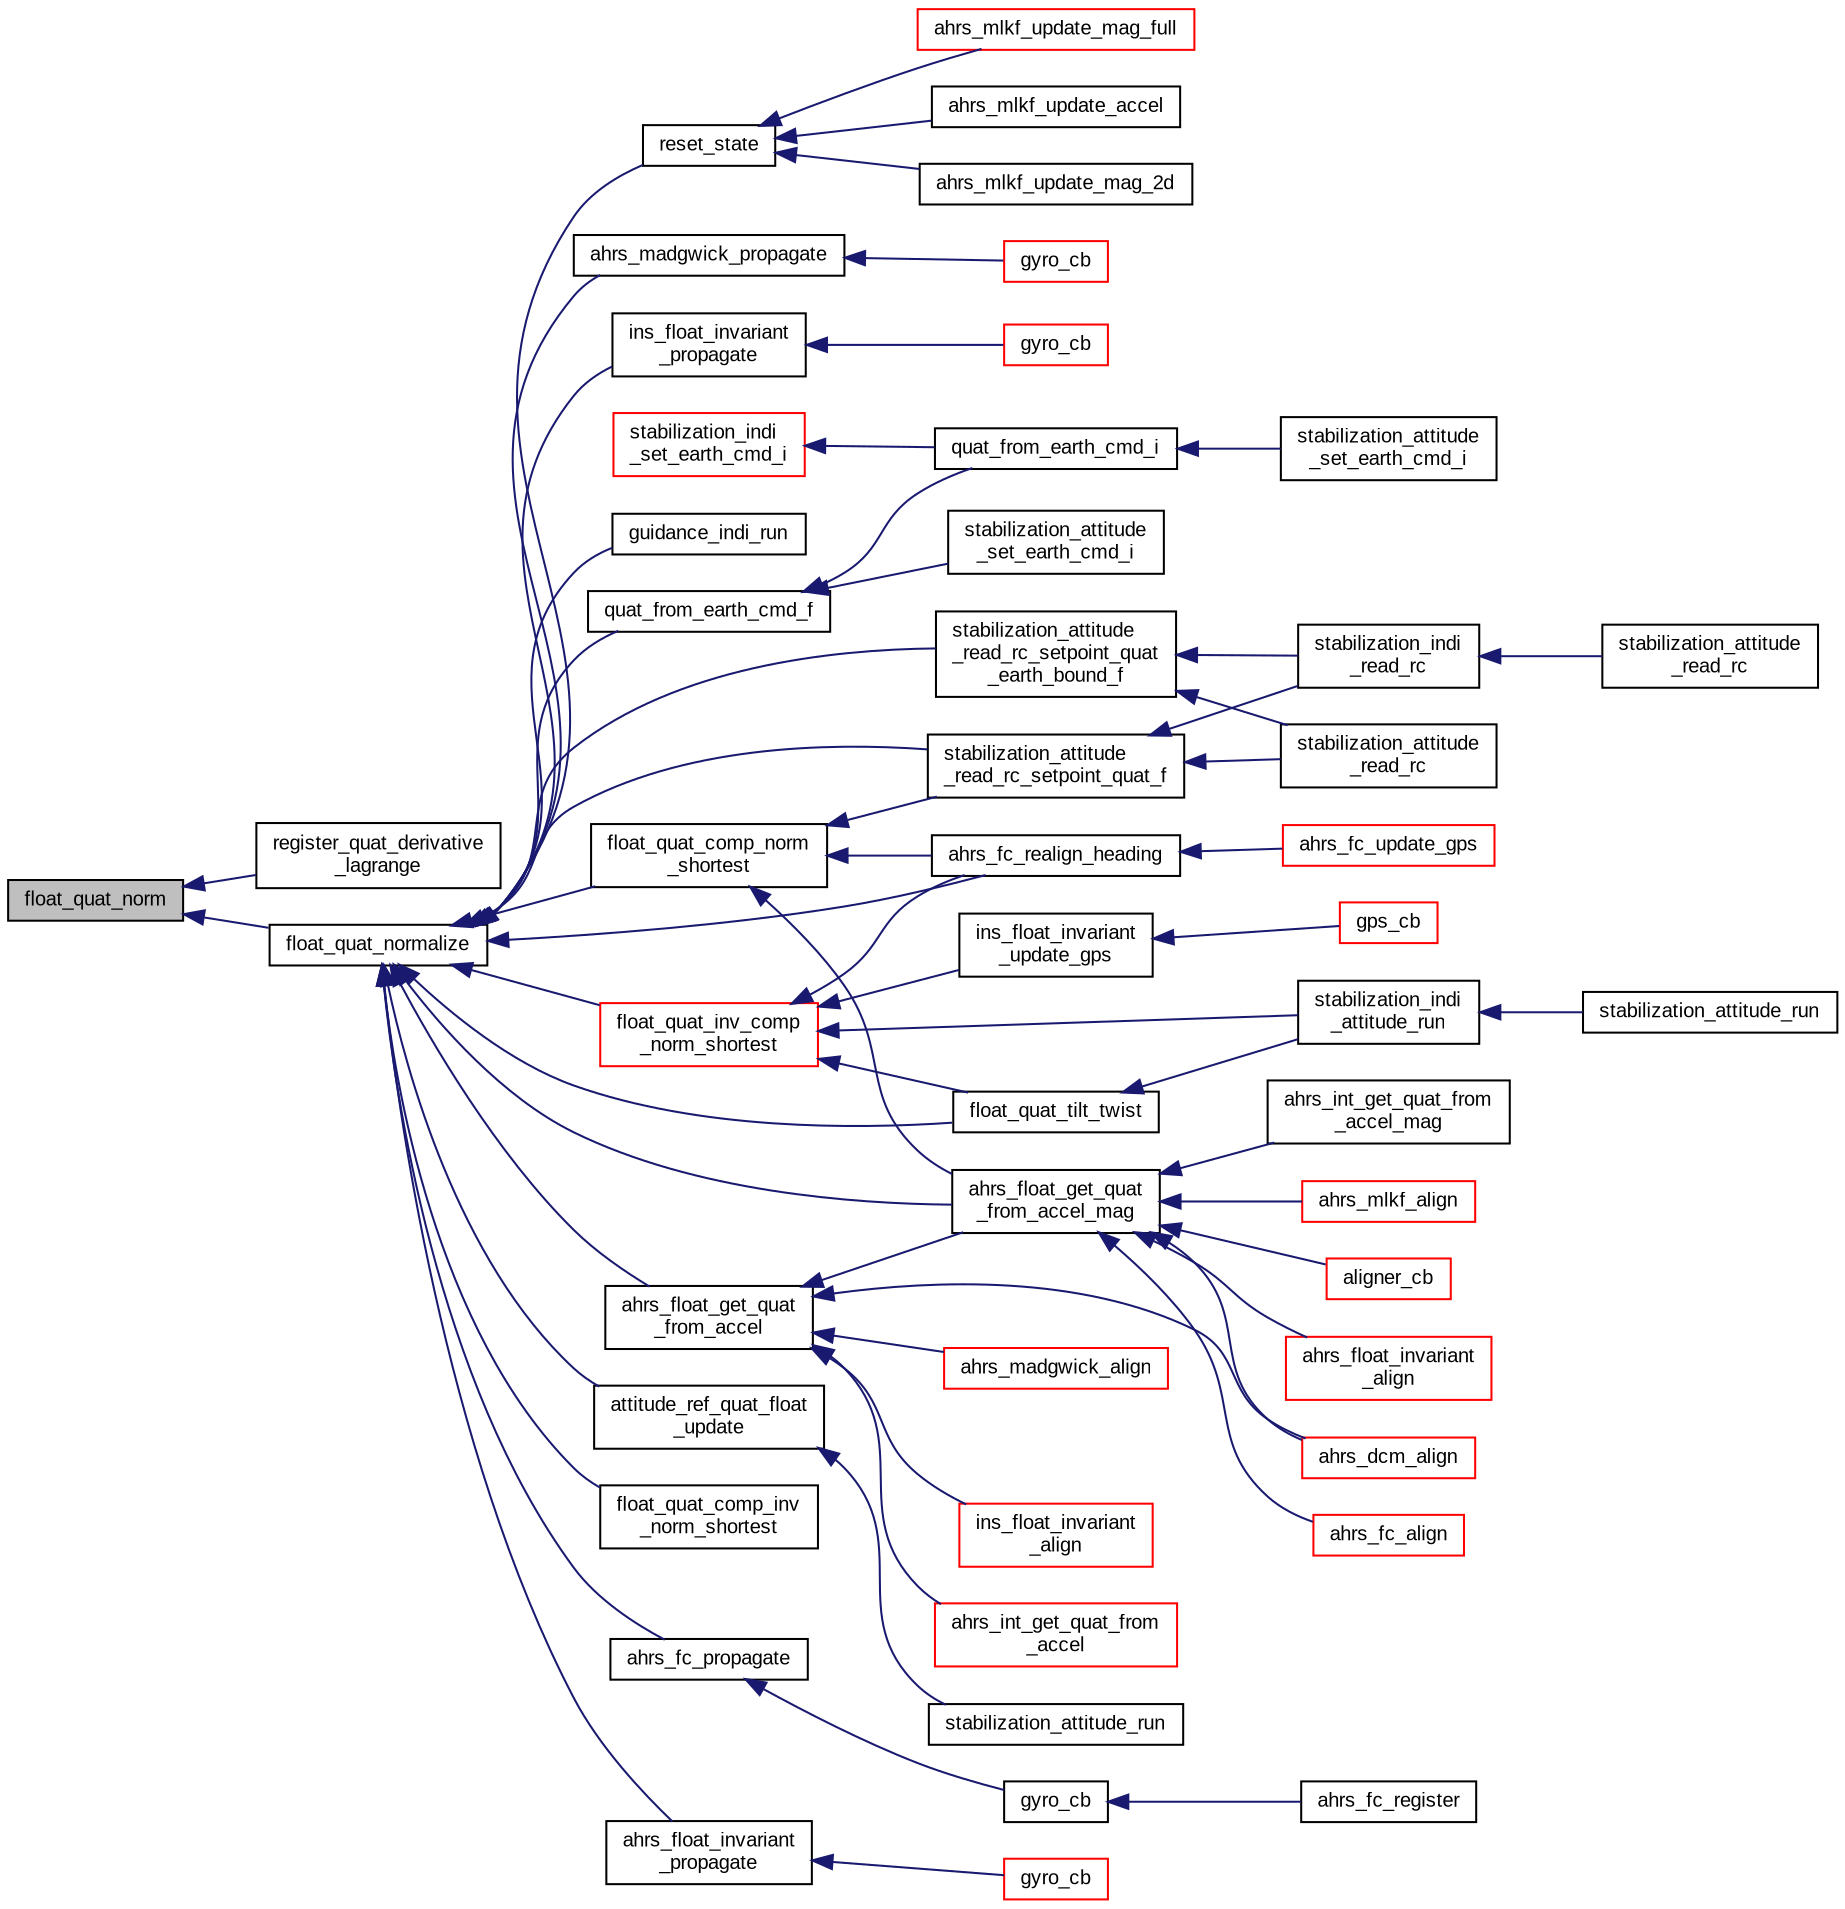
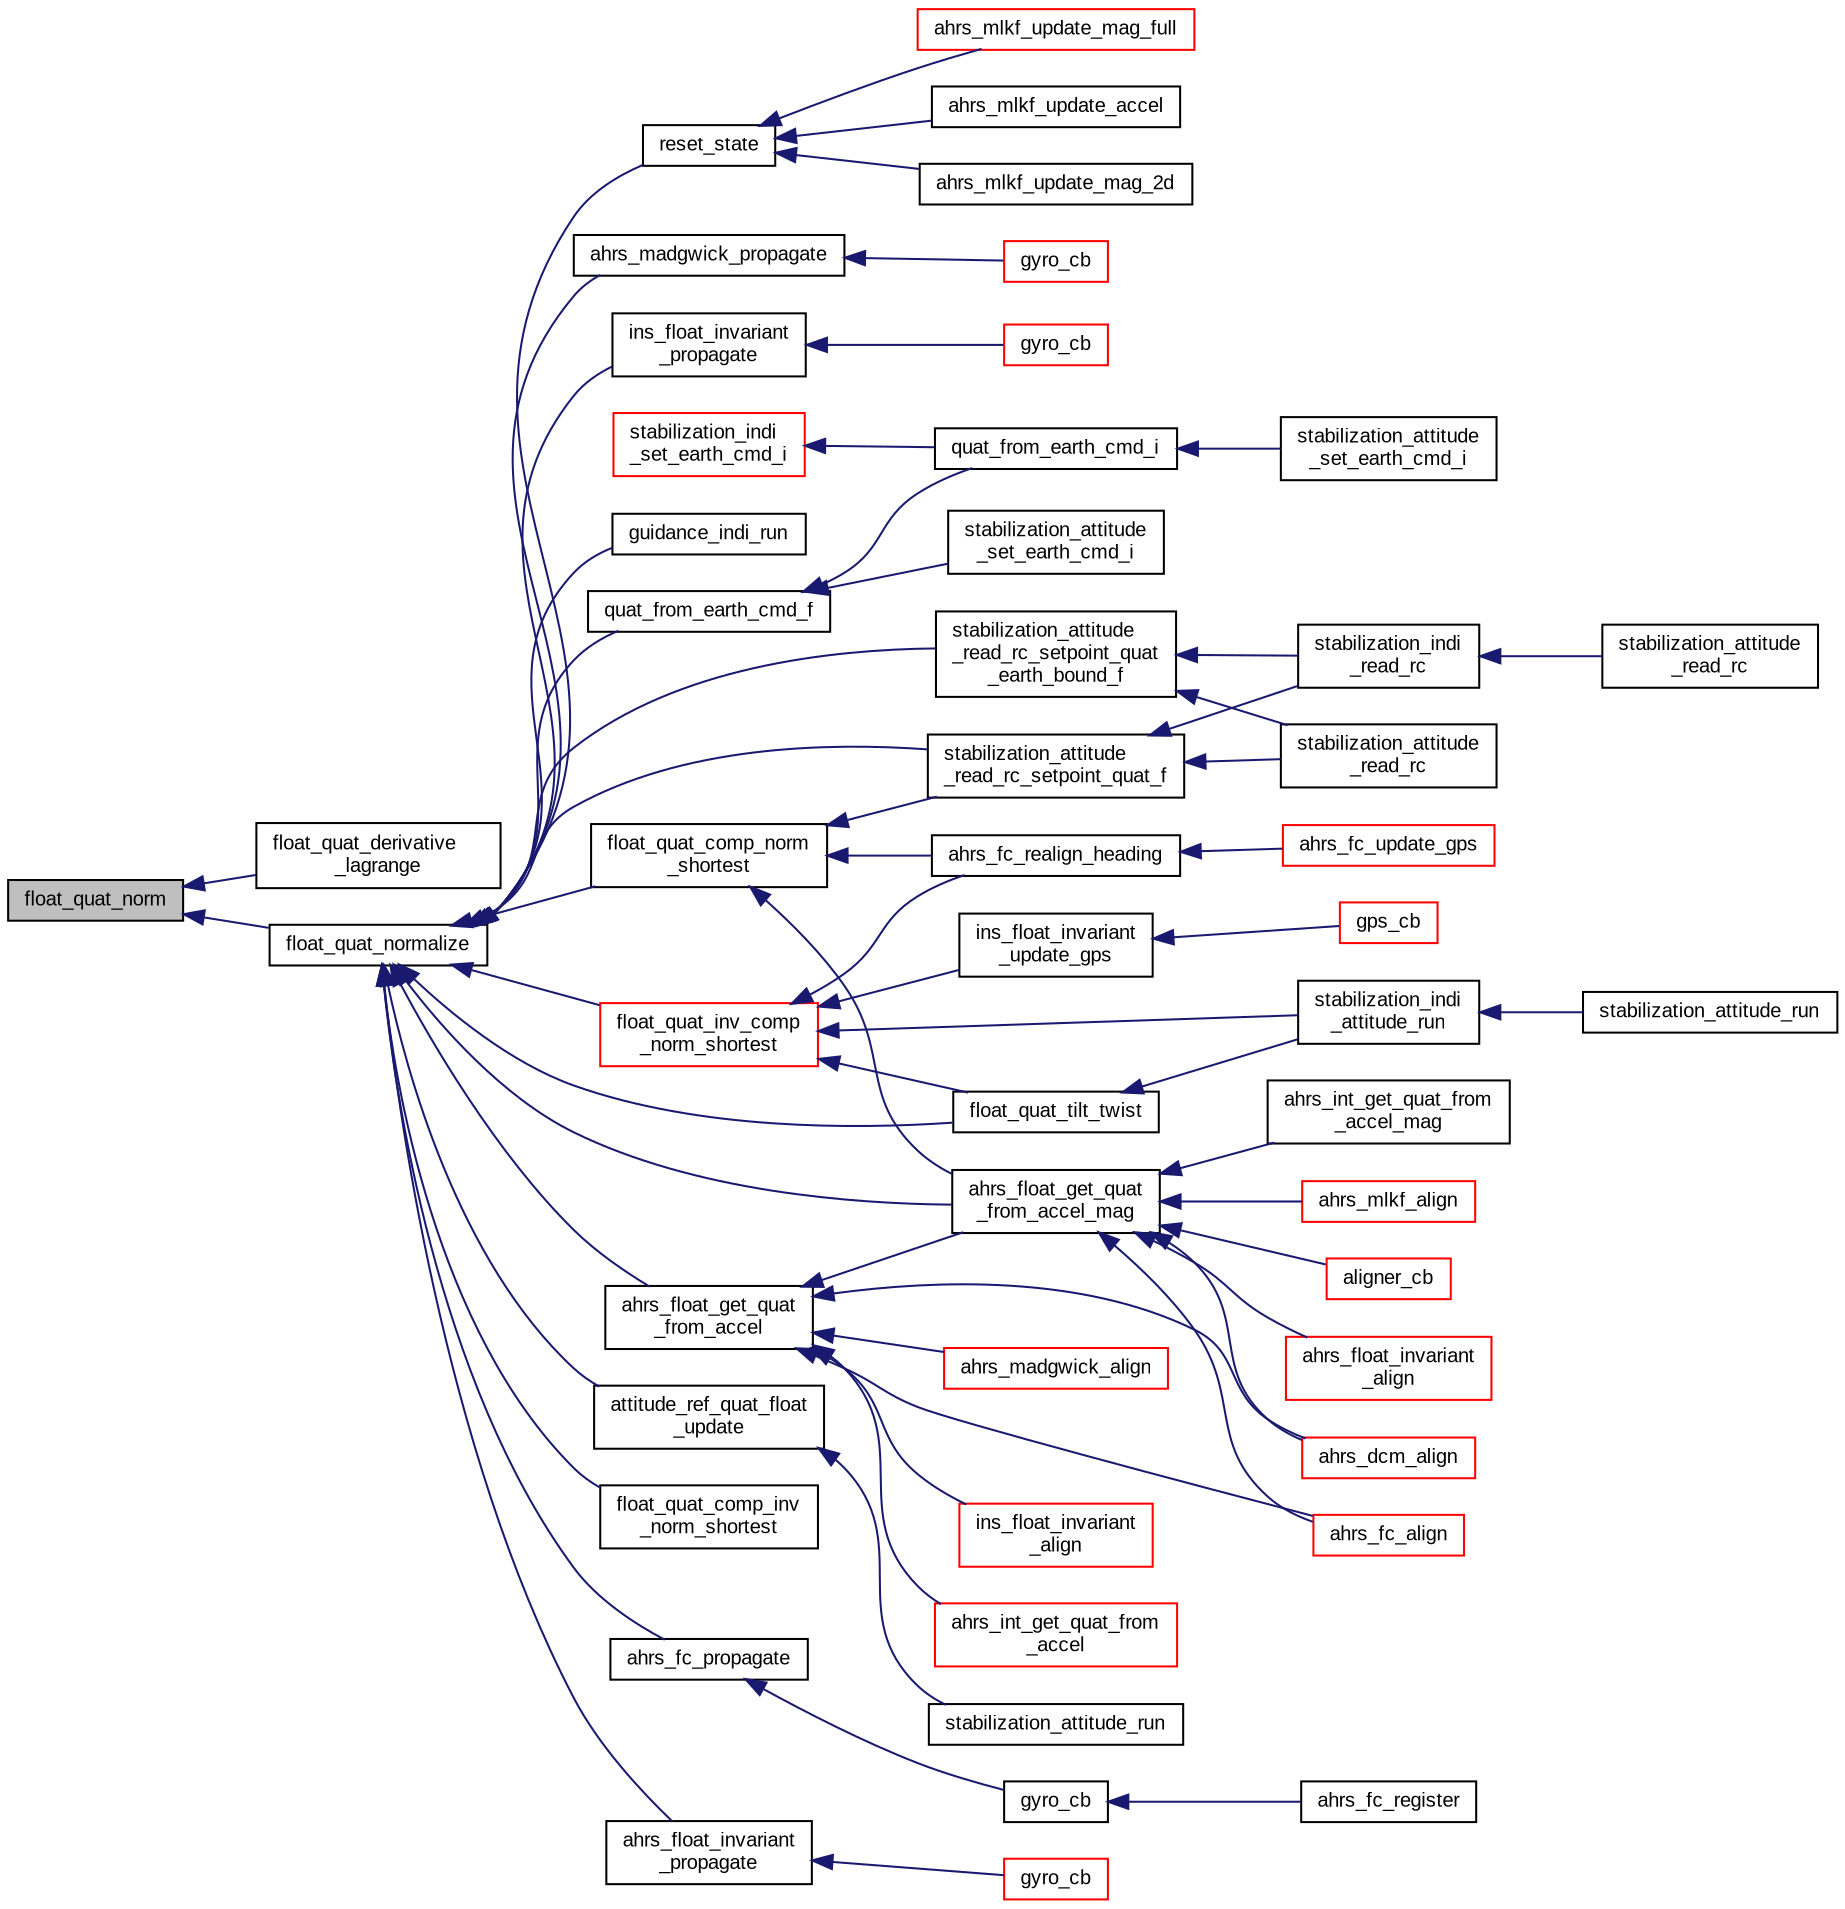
node "register_quat_derivative _lagrange": label "register_quat_derivative _lagrange" -> "float_quat_derivative _lagrange"
edge "ahrs_fc_realign_heading" -> "float_quat_normalize": removed
edge "ahrs_fc_align" -> "ahrs_float_get_quat _from_accel": added
